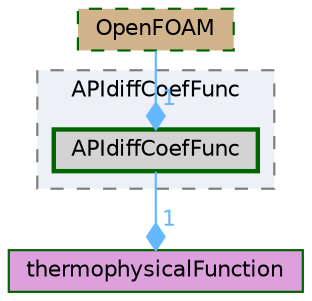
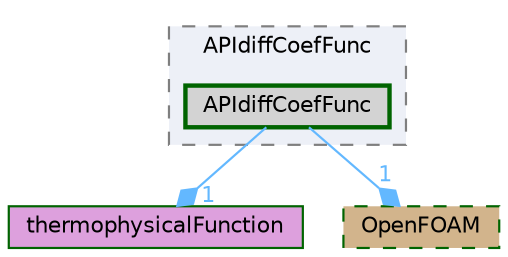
edge "OpenFOAM" -> "APIdiffCoefFunc": reversed
